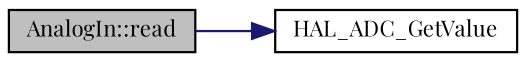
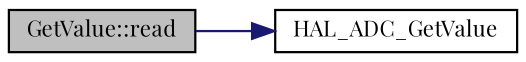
node "AnalogIn::read": label "AnalogIn::read" -> "GetValue::read"
